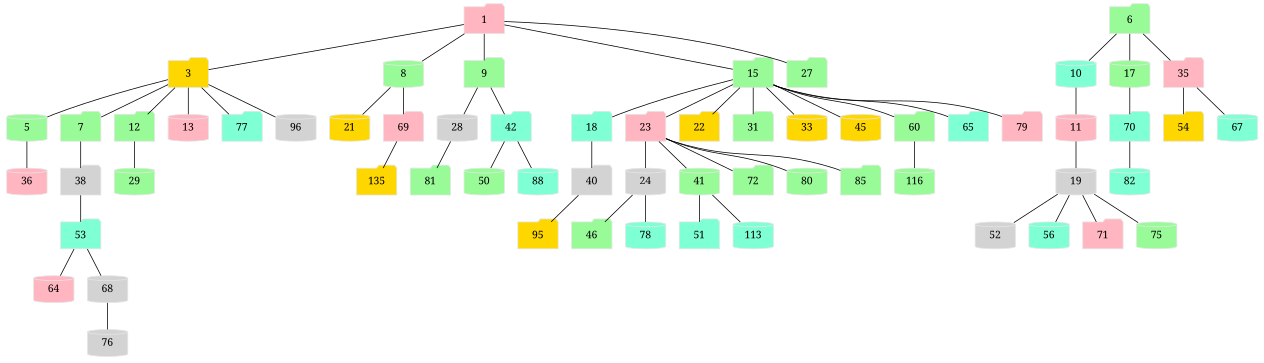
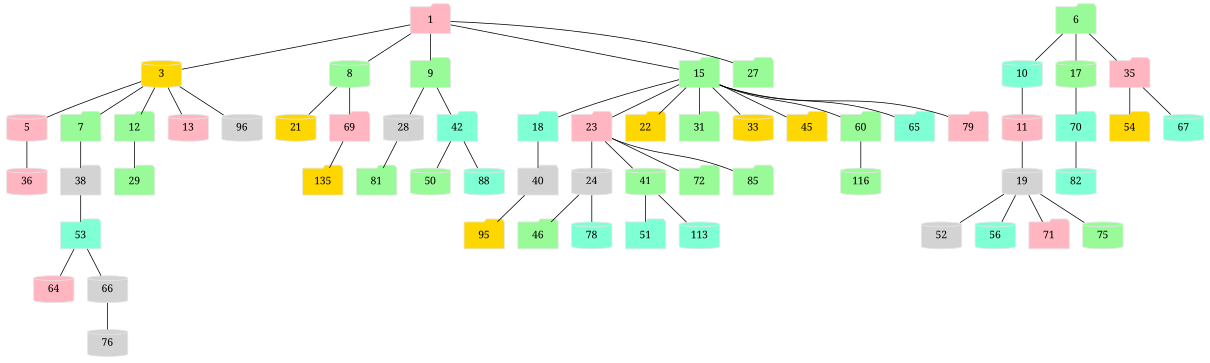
node "3": shape folder -> cylinder
node "5": fillcolor palegreen -> lightpink
node "77": removed
node "45": shape cylinder -> folder
node "29": shape cylinder -> folder
node "80": removed
node "68": label "68" -> "66"
